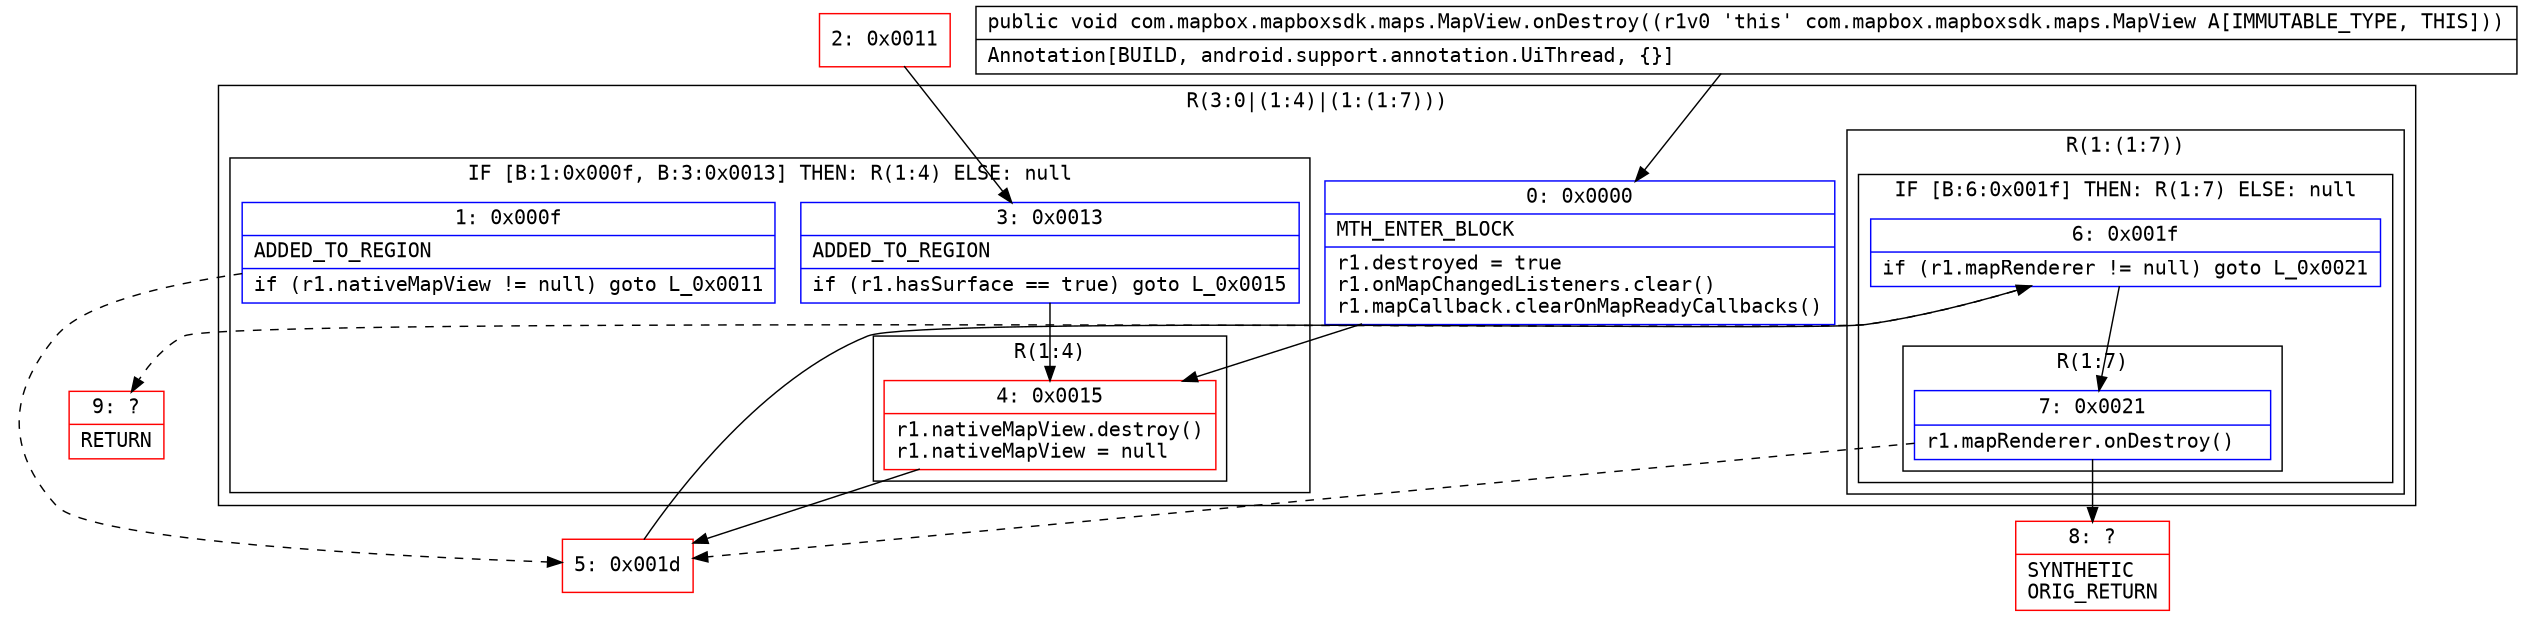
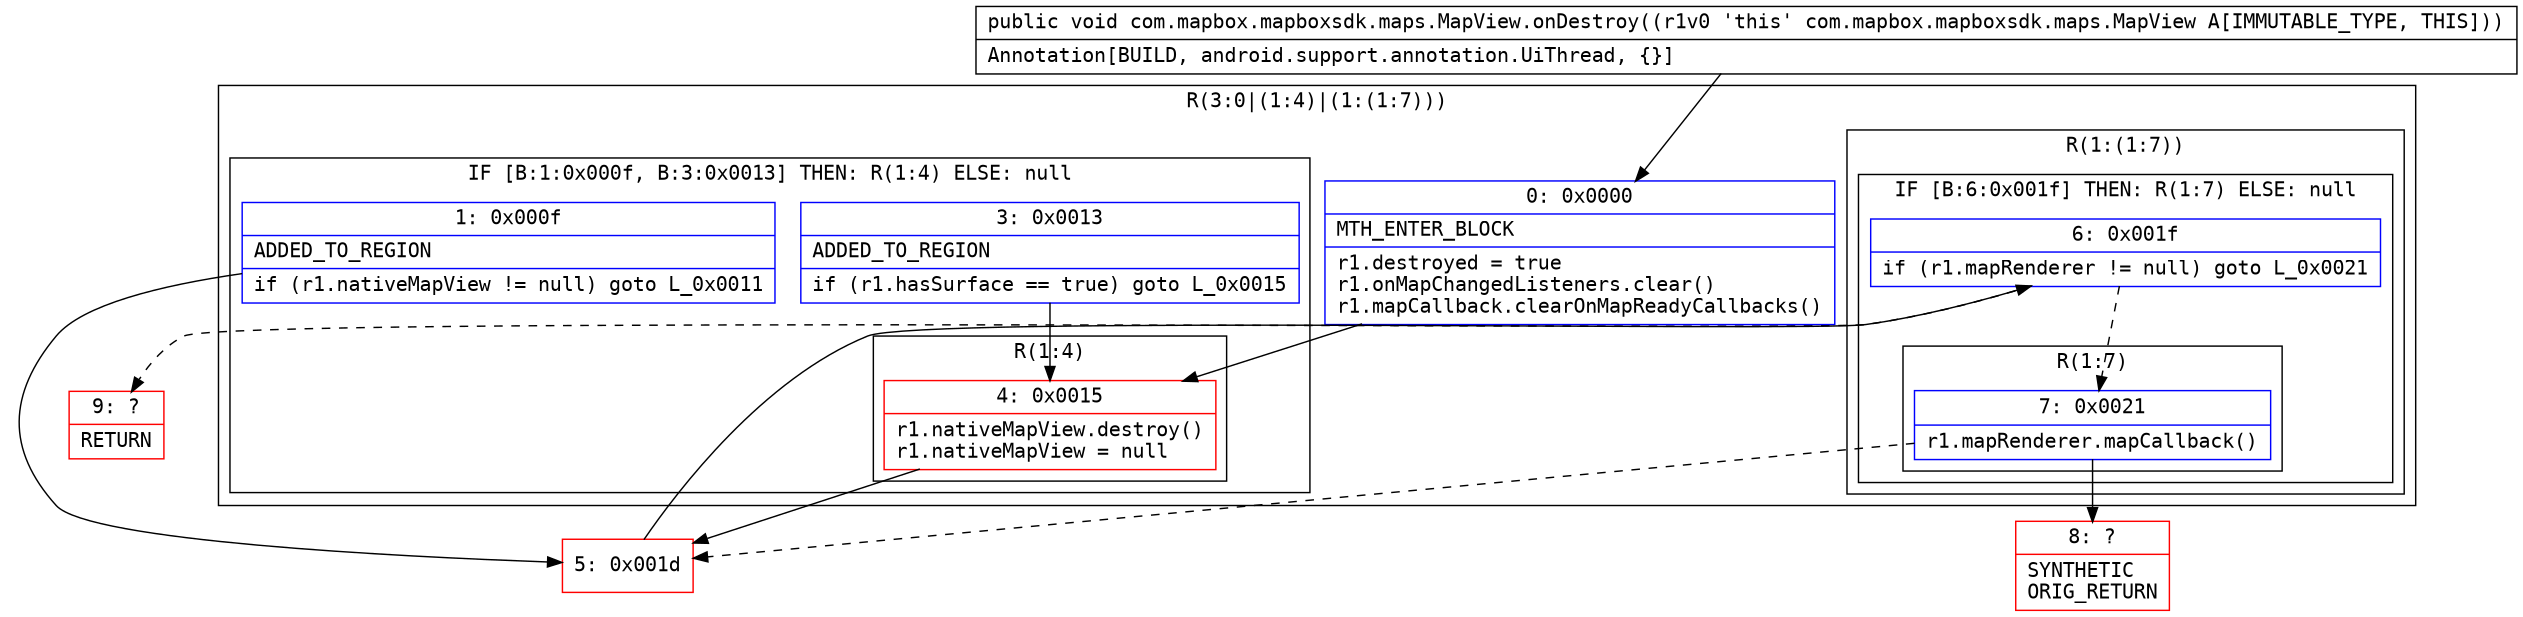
node "2: 0x0011": removed
edge "6: 0x001f" -> "7: 0x0021": style solid -> dashed
node "7: 0x0021": text "r1.mapRenderer.onDestroy()" -> "r1.mapRenderer.mapCallback()"
edge "1: 0x000f" -> "5: 0x001d": style dashed -> solid
